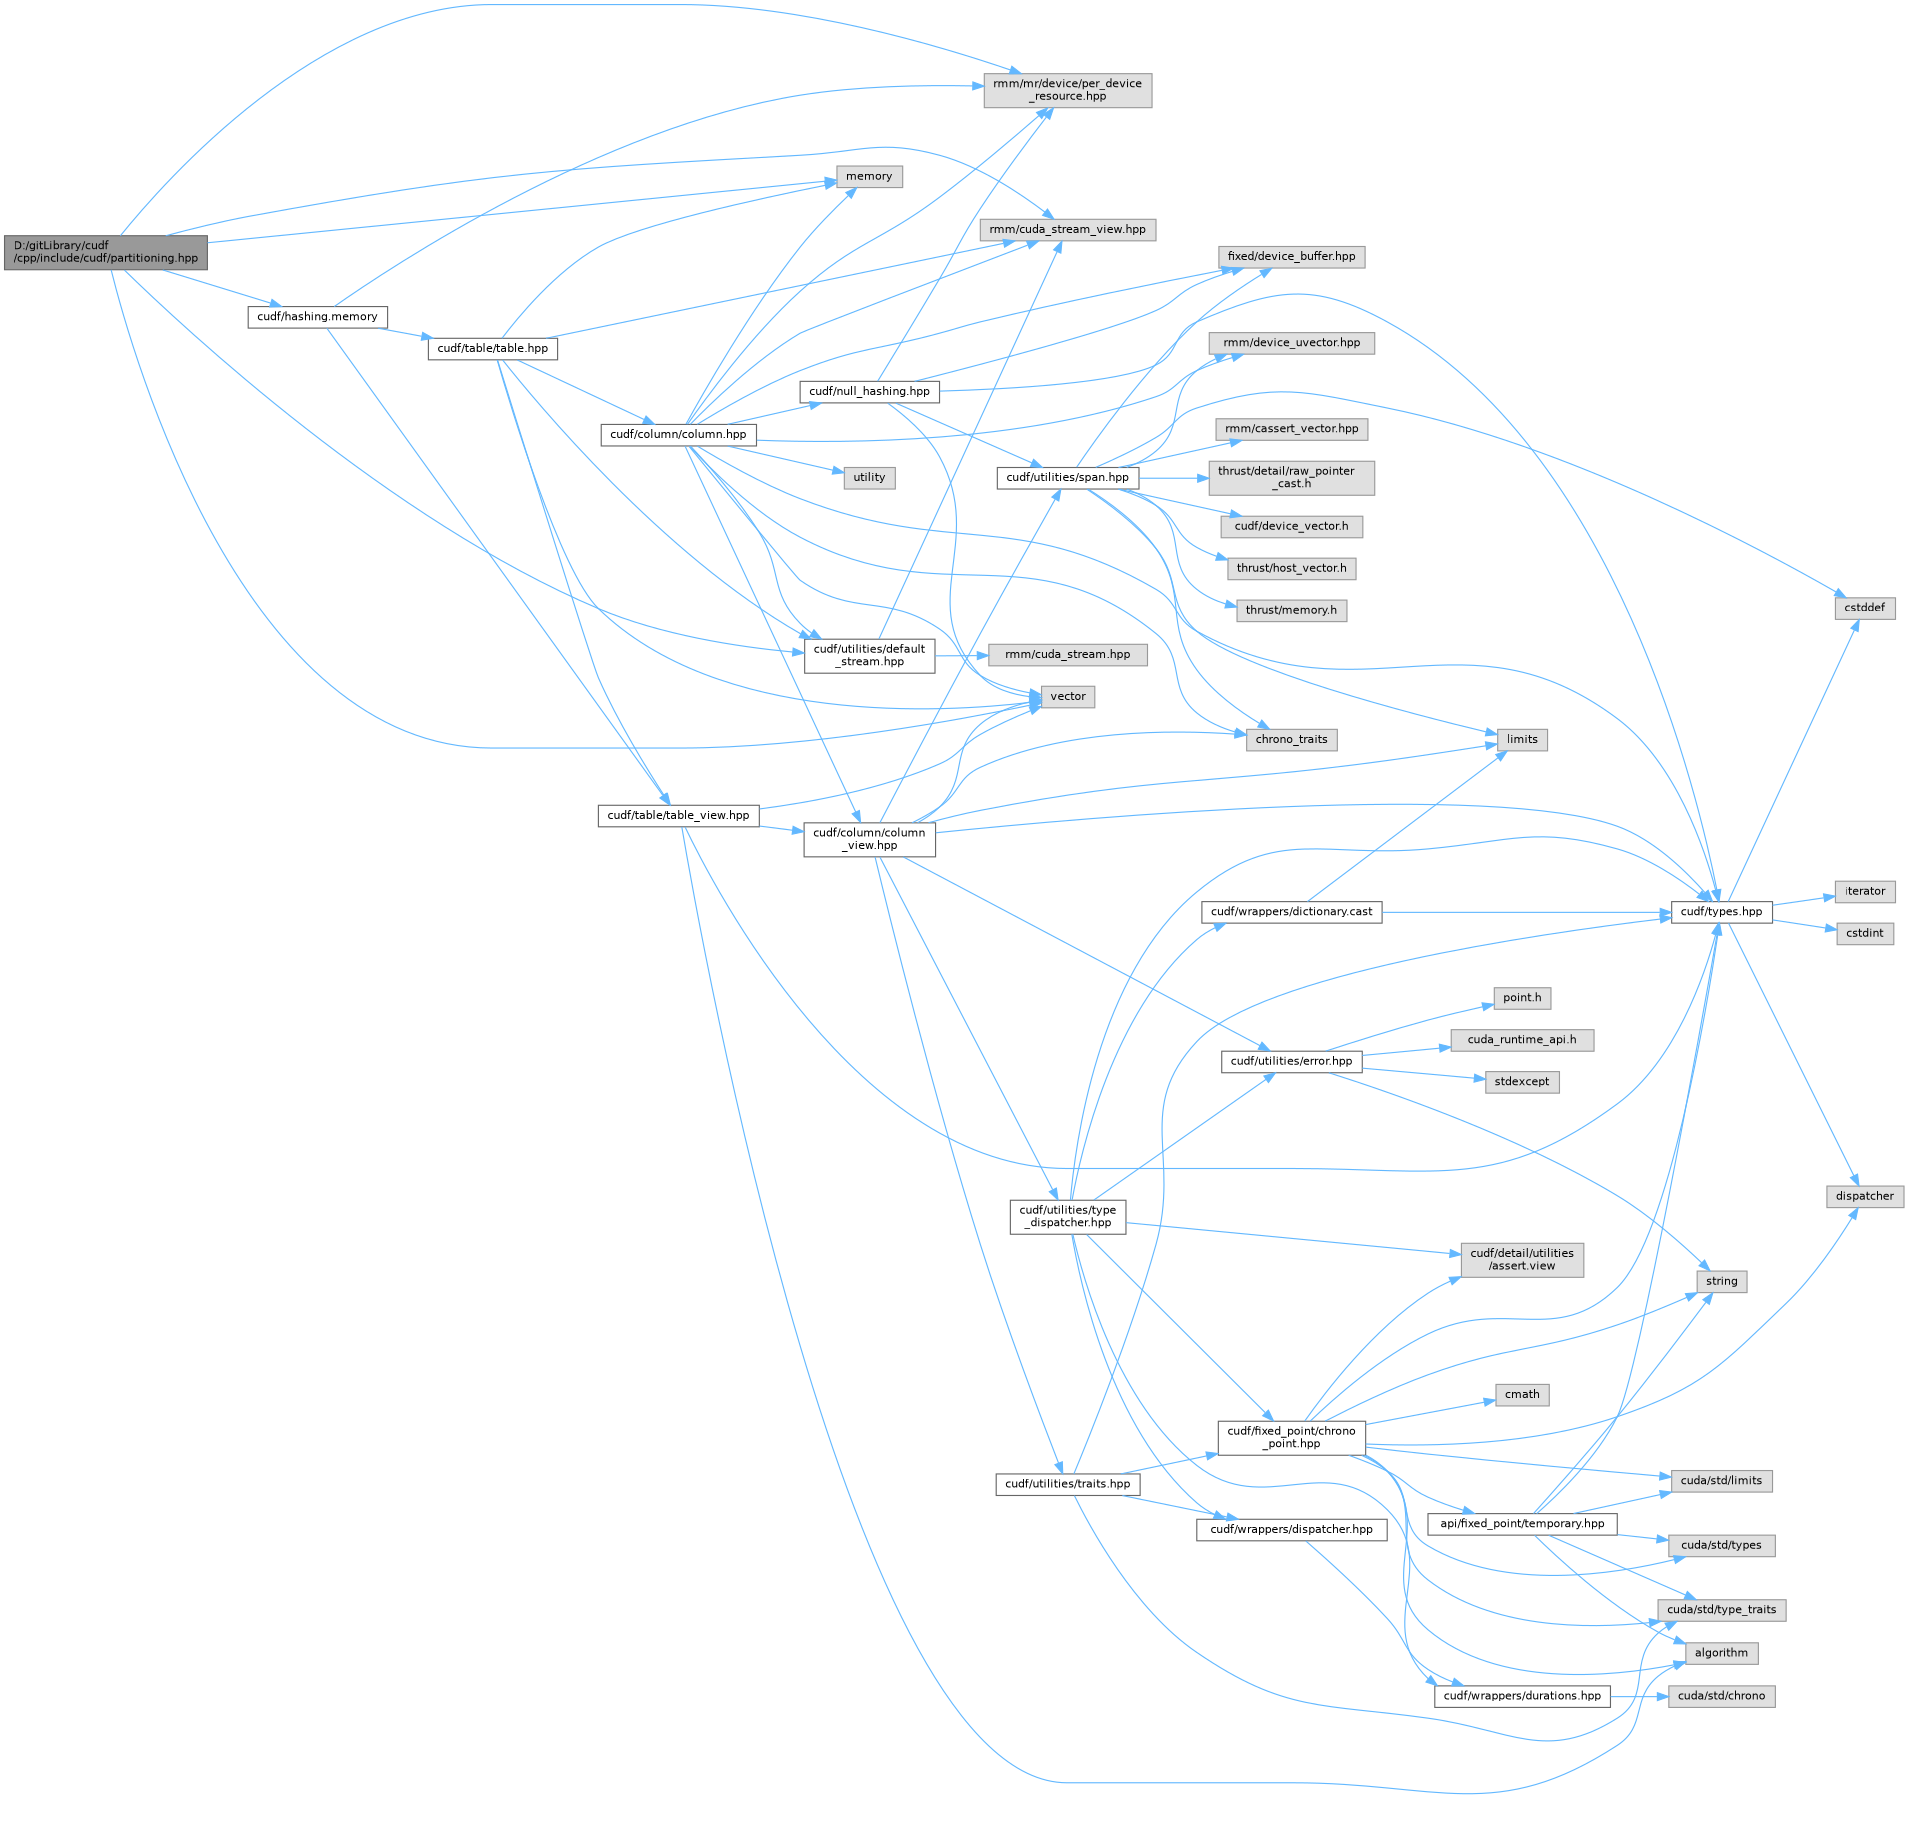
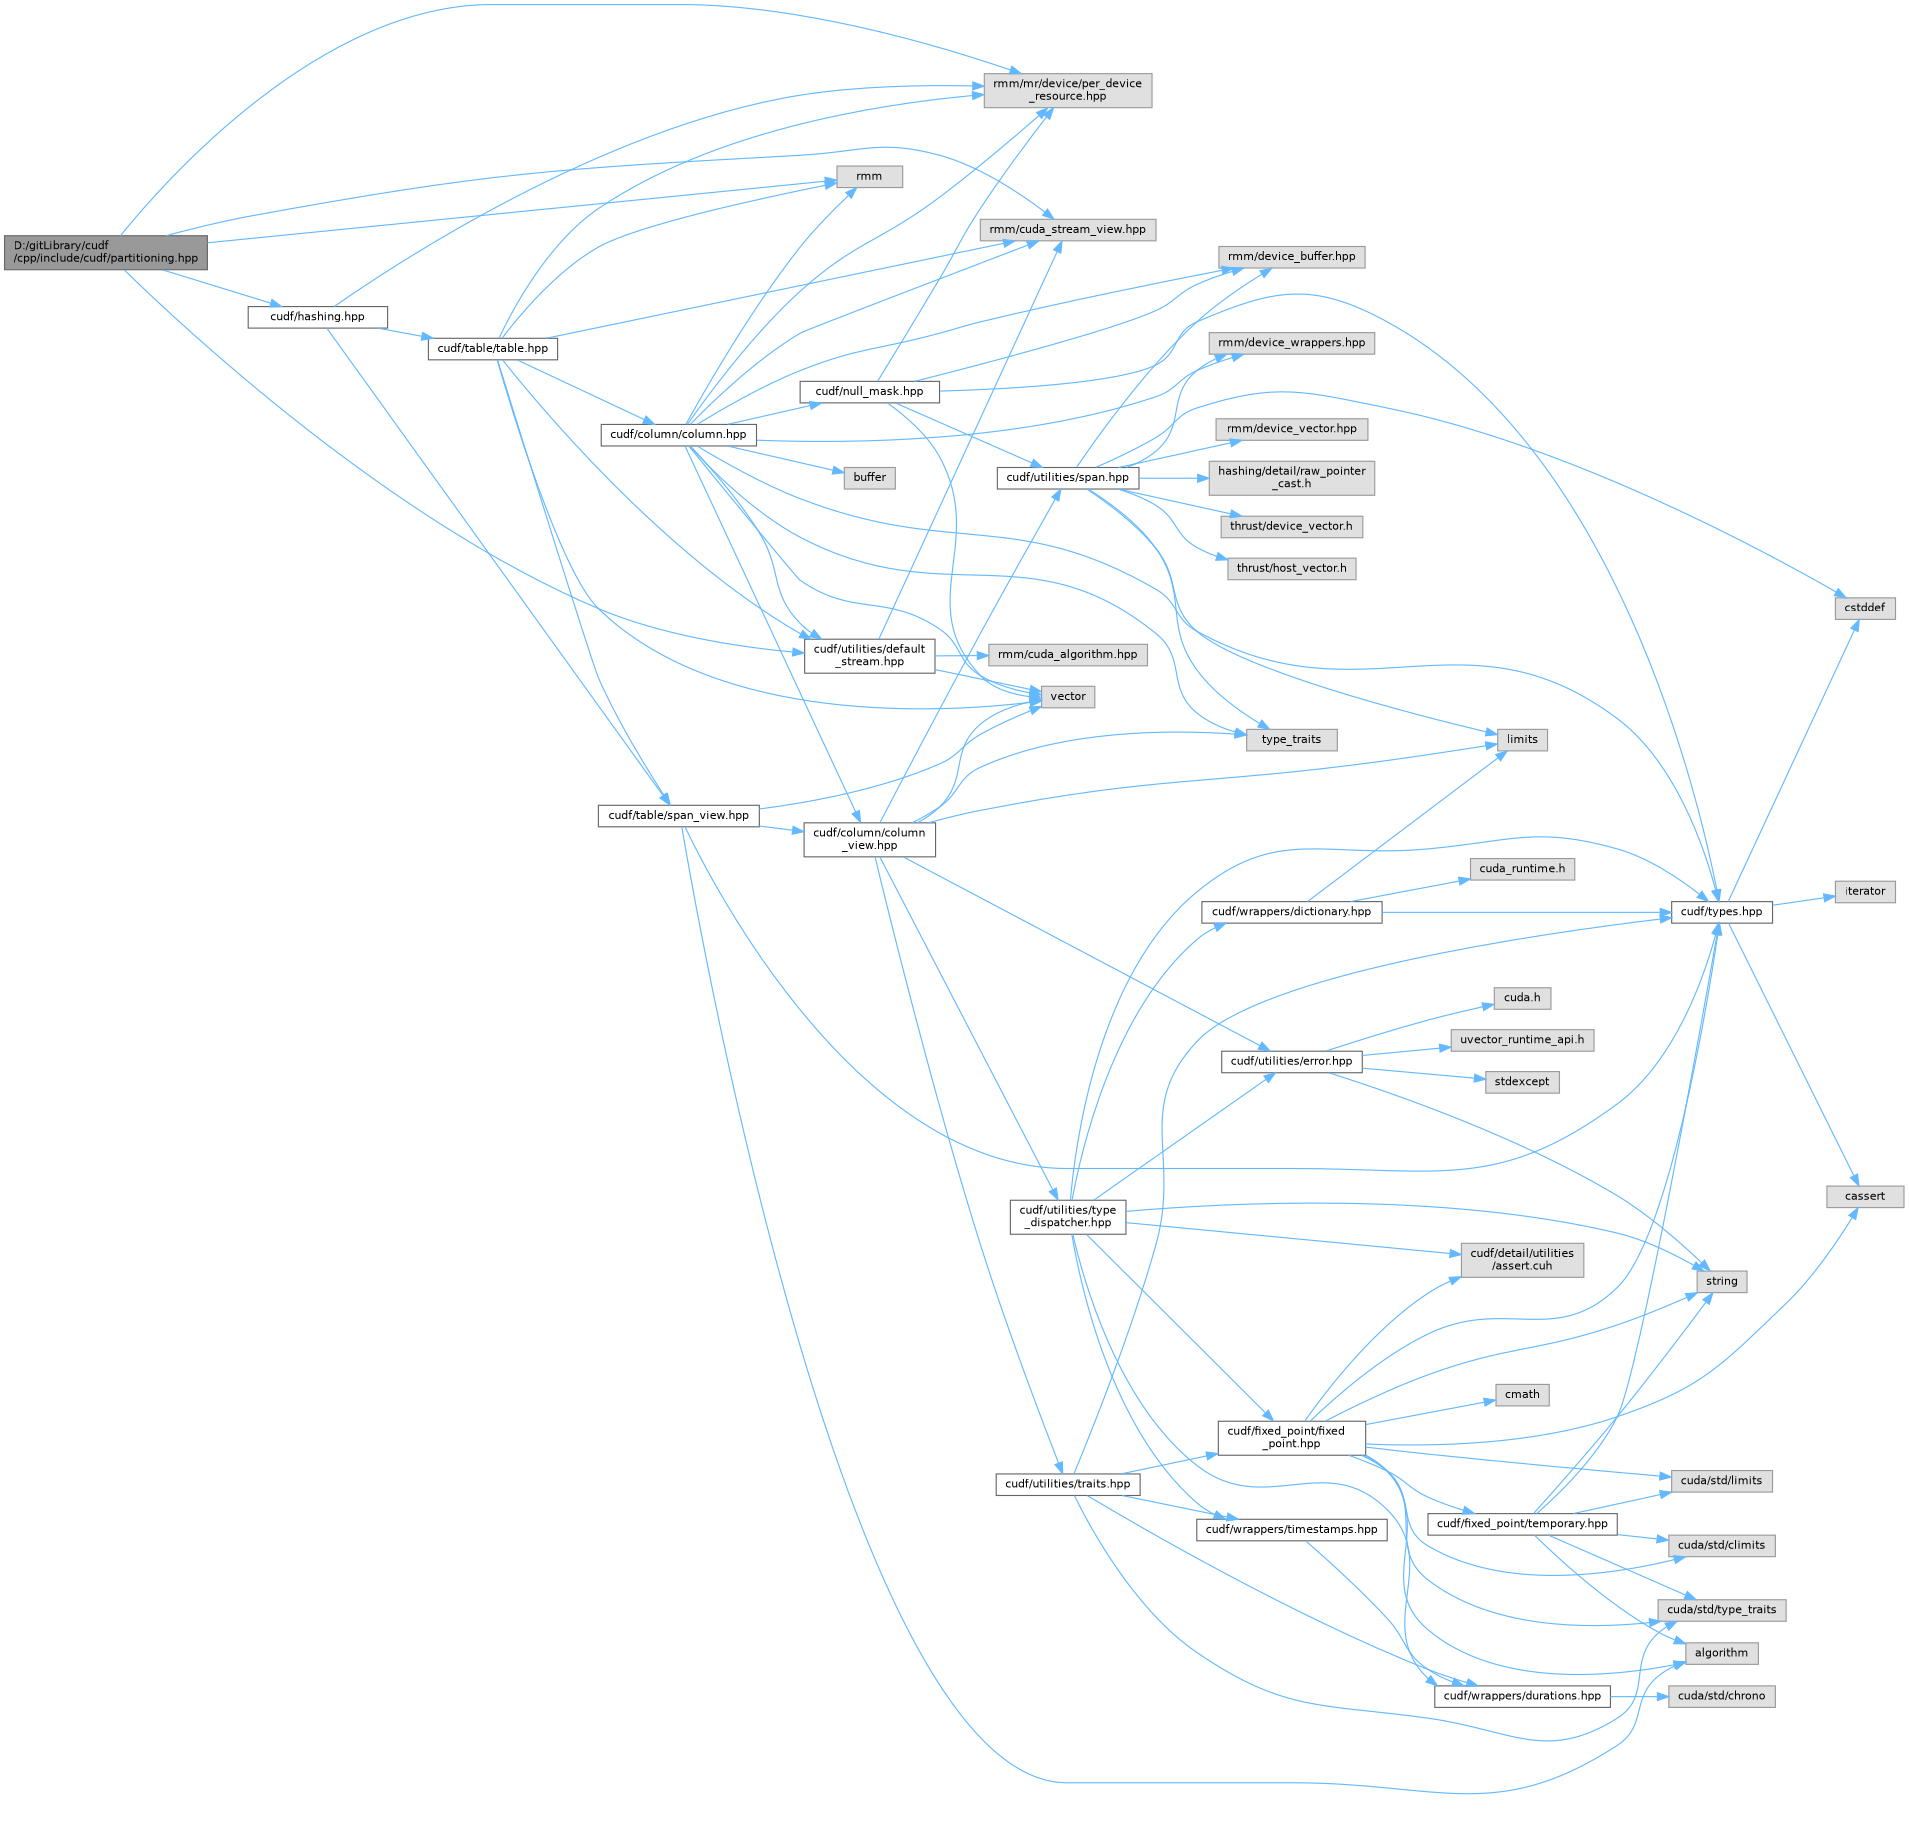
edge "cudf/table/table.hpp" -> "rmm/mr/device/per_device _resource.hpp": added
node "memory": label "memory" -> "rmm"
node "fixed/device_buffer.hpp": label "fixed/device_buffer.hpp" -> "rmm/device_buffer.hpp"
node "cudf/hashing.memory": label "cudf/hashing.memory" -> "cudf/hashing.hpp"
node "rmm/device_uvector.hpp": label "rmm/device_uvector.hpp" -> "rmm/device_wrappers.hpp"
node "cudf/null_hashing.hpp": label "cudf/null_hashing.hpp" -> "cudf/null_mask.hpp"
node "rmm/cassert_vector.hpp": label "rmm/cassert_vector.hpp" -> "rmm/device_vector.hpp"
node "utility": label "utility" -> "buffer"
node "thrust/detail/raw_pointer _cast.h": label "thrust/detail/raw_pointer _cast.h" -> "hashing/detail/raw_pointer _cast.h"
node "cudf/device_vector.h": label "cudf/device_vector.h" -> "thrust/device_vector.h"
node "thrust/memory.h": removed
node "rmm/cuda_stream.hpp": label "rmm/cuda_stream.hpp" -> "rmm/cuda_algorithm.hpp"
edge "D:/gitLibrary/cudf /cpp/include/cudf/partitioning.hpp" -> "vector": now "cudf/utilities/default _stream.hpp" -> "vector"
node "chrono_traits": label "chrono_traits" -> "type_traits"
edge "cudf/column/column _view.hpp" -> "cudf/types.hpp": removed
node "cudf/table/table_view.hpp": label "cudf/table/table_view.hpp" -> "cudf/table/span_view.hpp"
node "cuda_runtime.h": added
node "cudf/wrappers/dictionary.cast": label "cudf/wrappers/dictionary.cast" -> "cudf/wrappers/dictionary.hpp"
node "cstdint": removed
node "point.h": label "point.h" -> "cuda.h"
node "cuda_runtime_api.h": label "cuda_runtime_api.h" -> "uvector_runtime_api.h"
node "dispatcher": label "dispatcher" -> "cassert"
edge "cudf/utilities/type _dispatcher.hpp" -> "string": added
node "cudf/detail/utilities /assert.view": label "cudf/detail/utilities /assert.view" -> "cudf/detail/utilities /assert.cuh"
node "cudf/fixed_point/chrono _point.hpp": label "cudf/fixed_point/chrono _point.hpp" -> "cudf/fixed_point/fixed _point.hpp"
node "api/fixed_point/temporary.hpp": label "api/fixed_point/temporary.hpp" -> "cudf/fixed_point/temporary.hpp"
node "cudf/wrappers/dispatcher.hpp": label "cudf/wrappers/dispatcher.hpp" -> "cudf/wrappers/timestamps.hpp"
node "cuda/std/types": label "cuda/std/types" -> "cuda/std/climits"
edge "cudf/utilities/traits.hpp" -> "cudf/wrappers/durations.hpp": added
